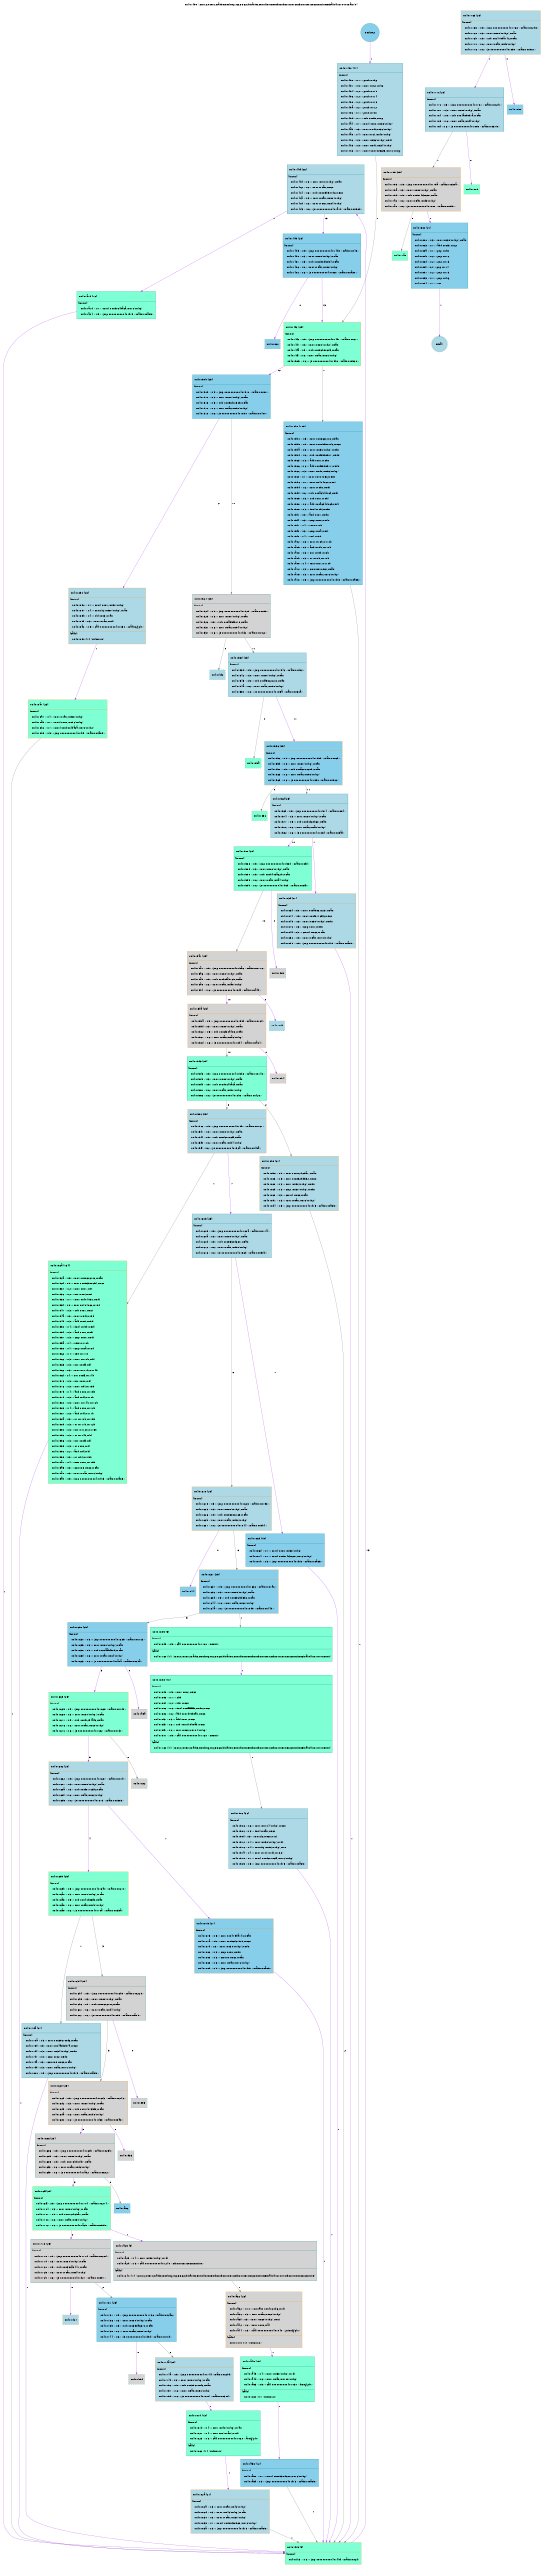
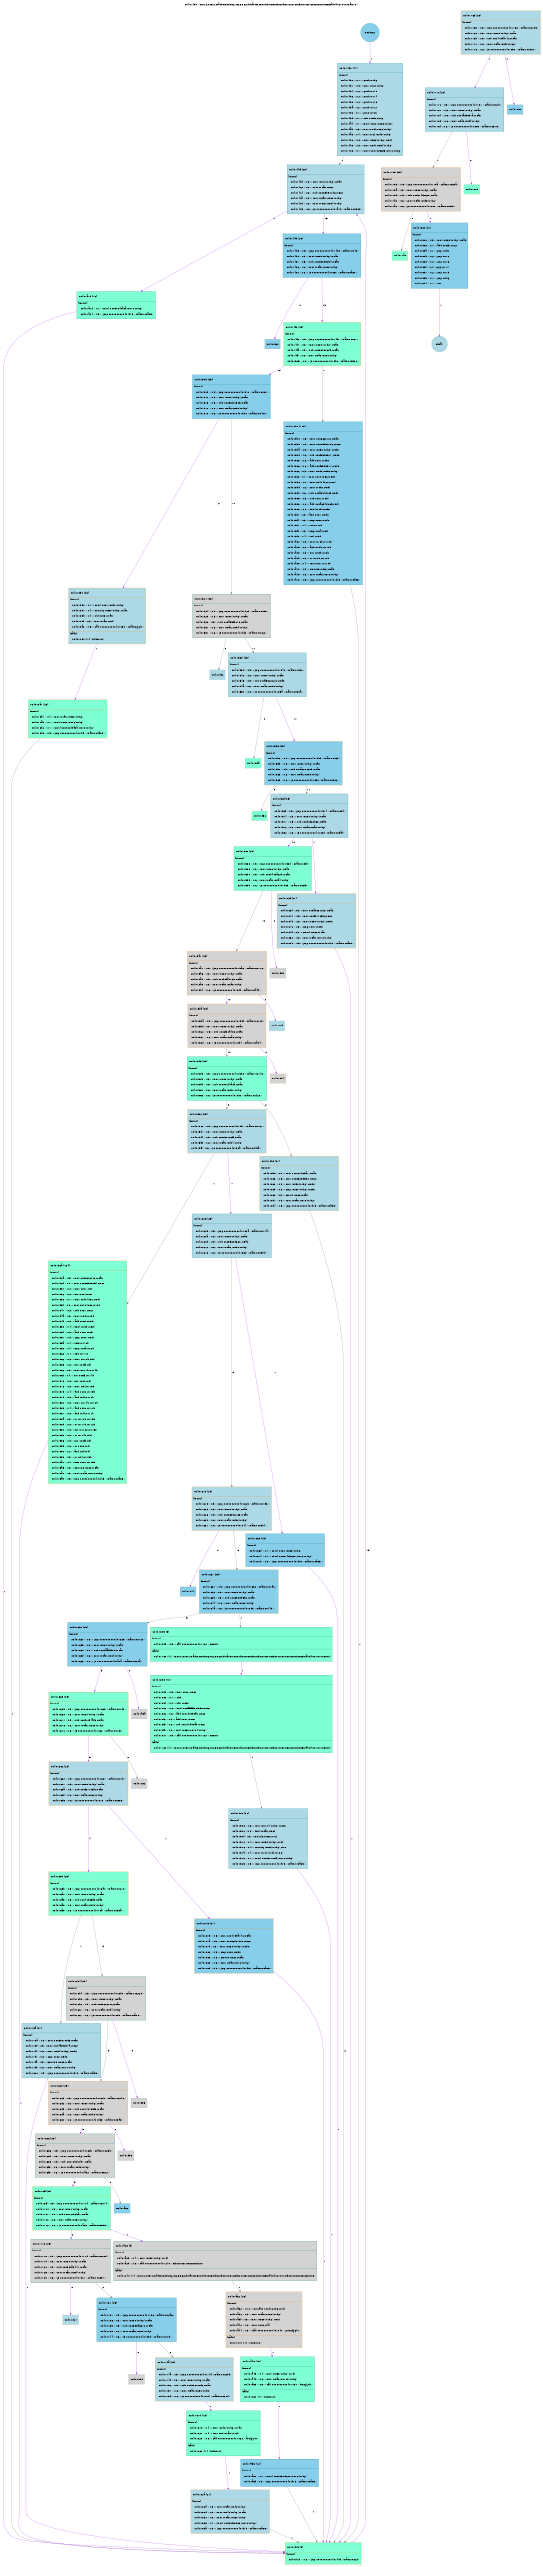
edge "0x401490 [47]" -> "0x4014f2 [25]": now "0x401490 [47]" -> "0x4014bf [26]"
